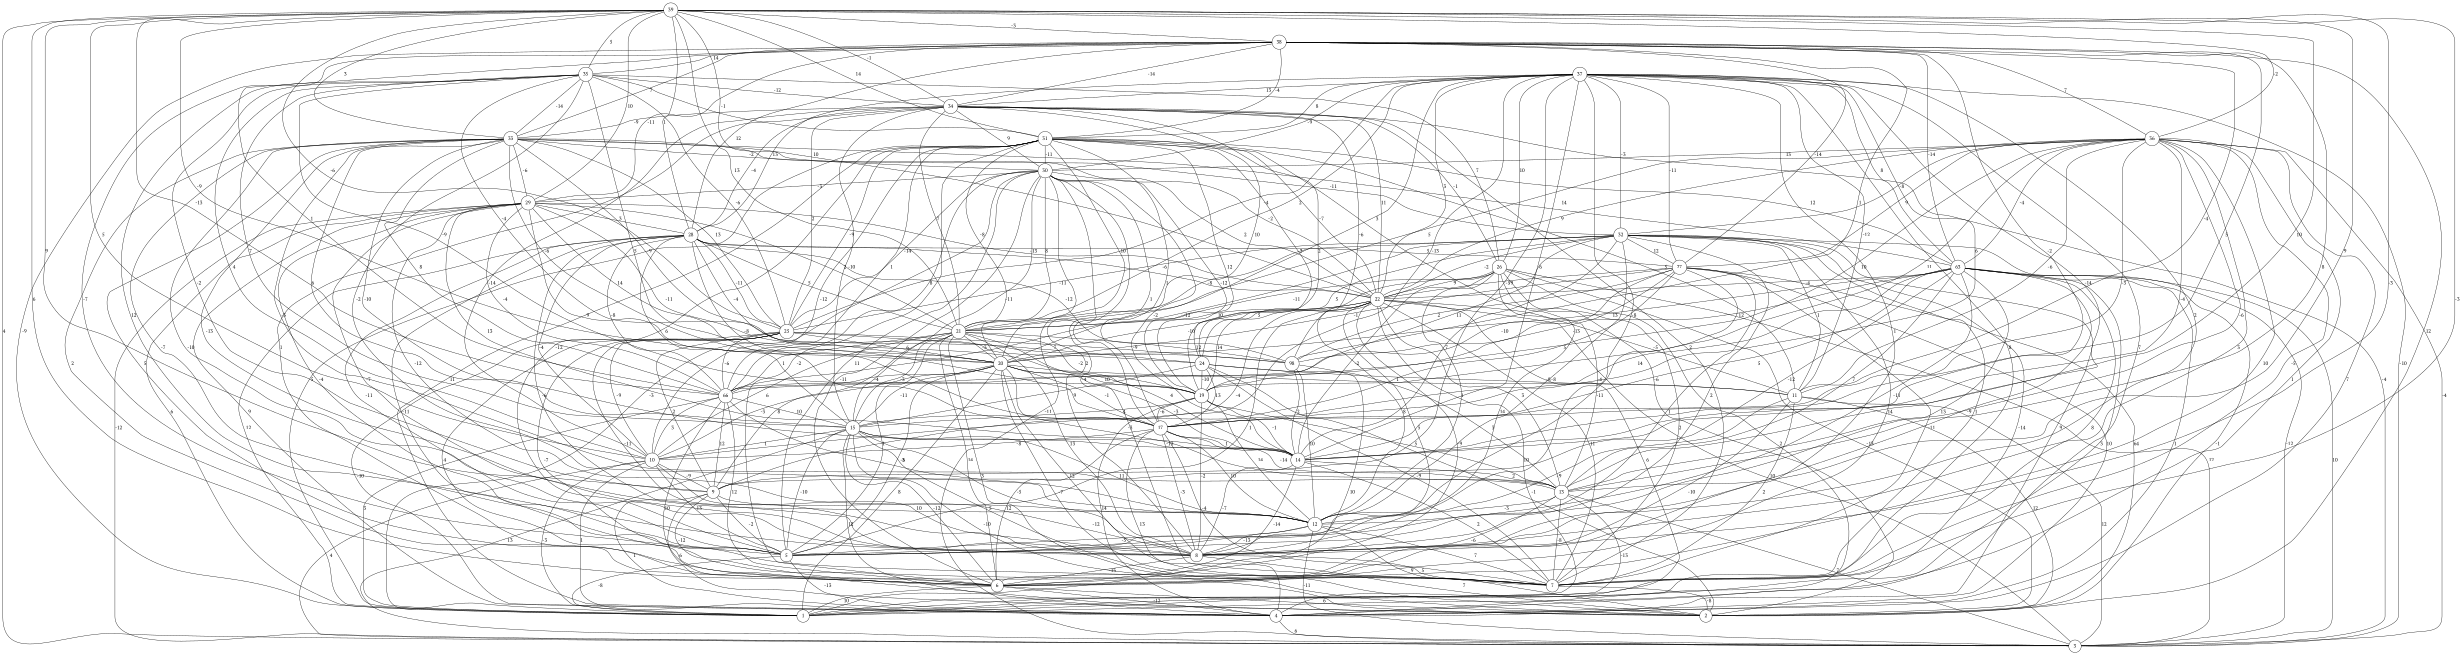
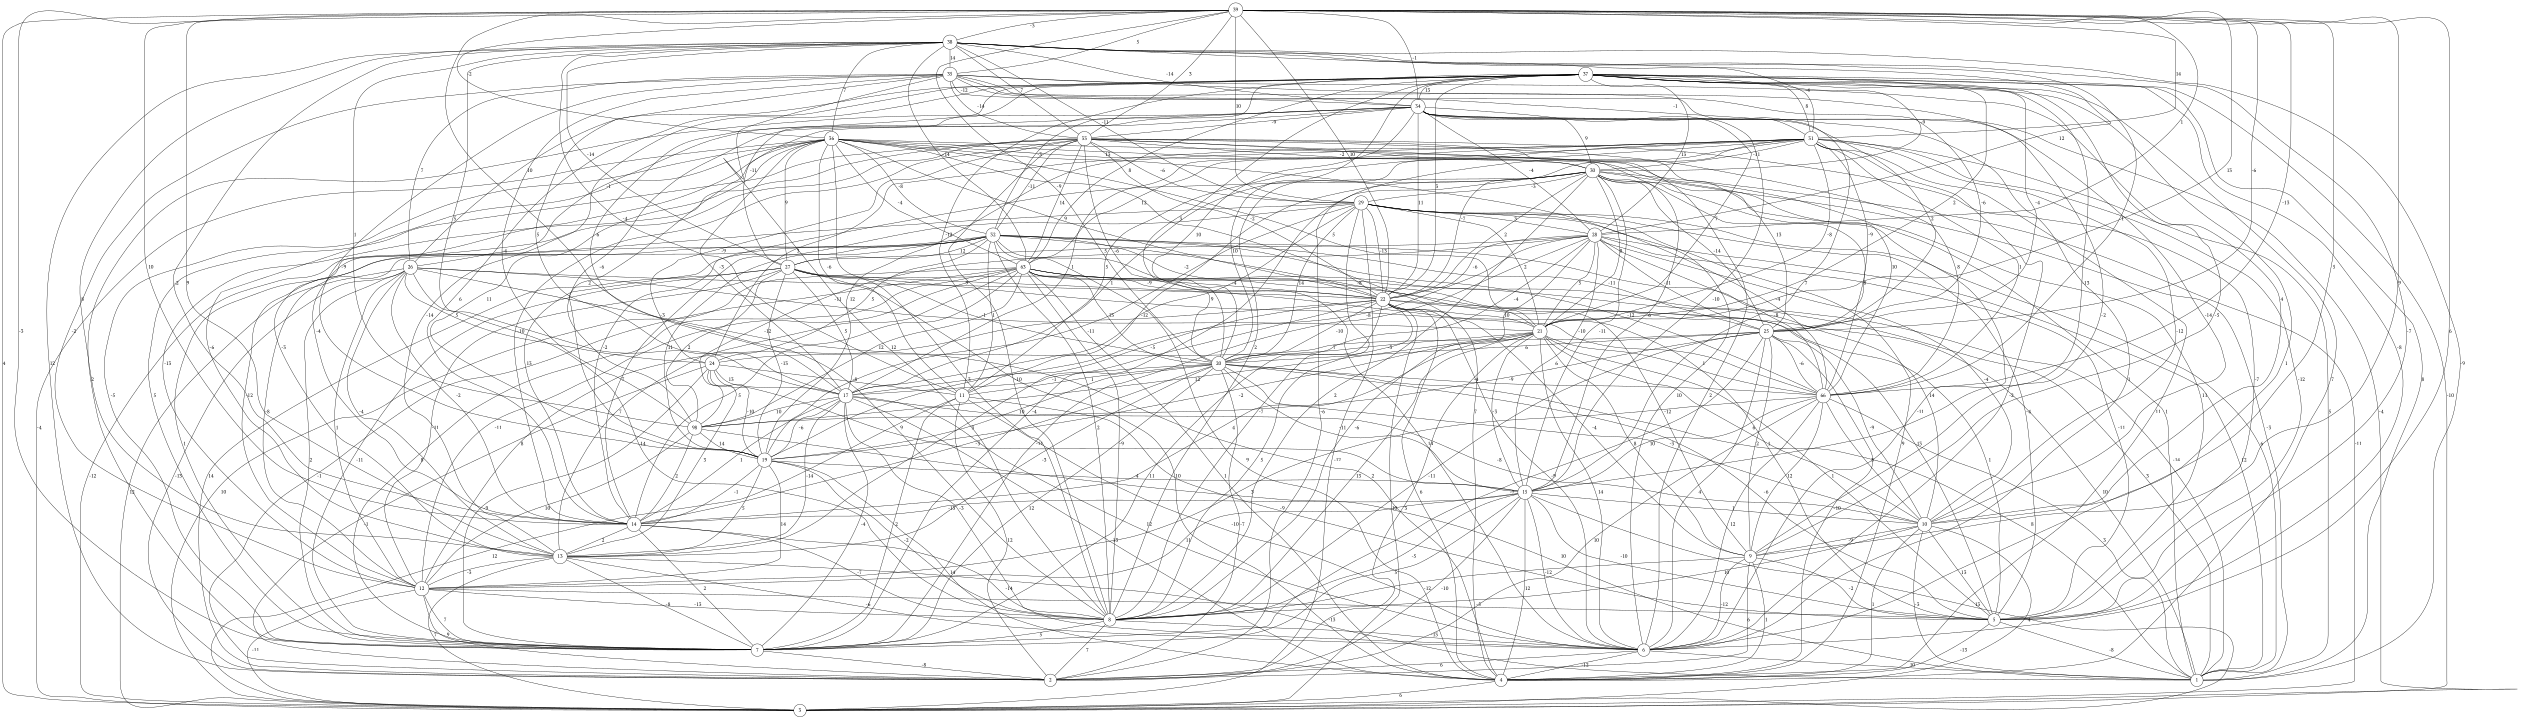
edge "22" -- "19": now "98" -- "19"
edge "27" -- "2": label "64" -> "14"
edge "17" -- "12": now "17" -- "98"
